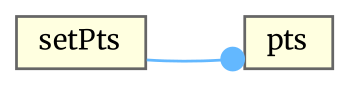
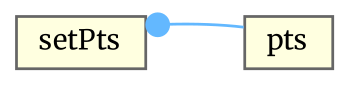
edge "setPts" -> "pts": reversed
